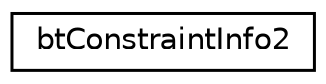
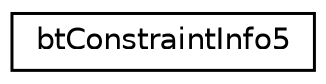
node "btConstraintInfo2": label "btConstraintInfo2" -> "btConstraintInfo5"
